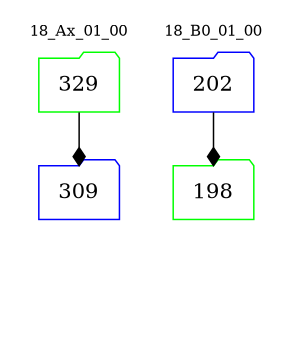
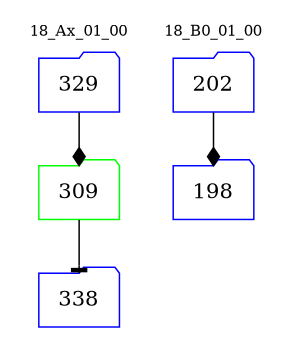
node "329": color green -> blue
node "309": color blue -> green
node "198": color green -> blue
node "338": added
